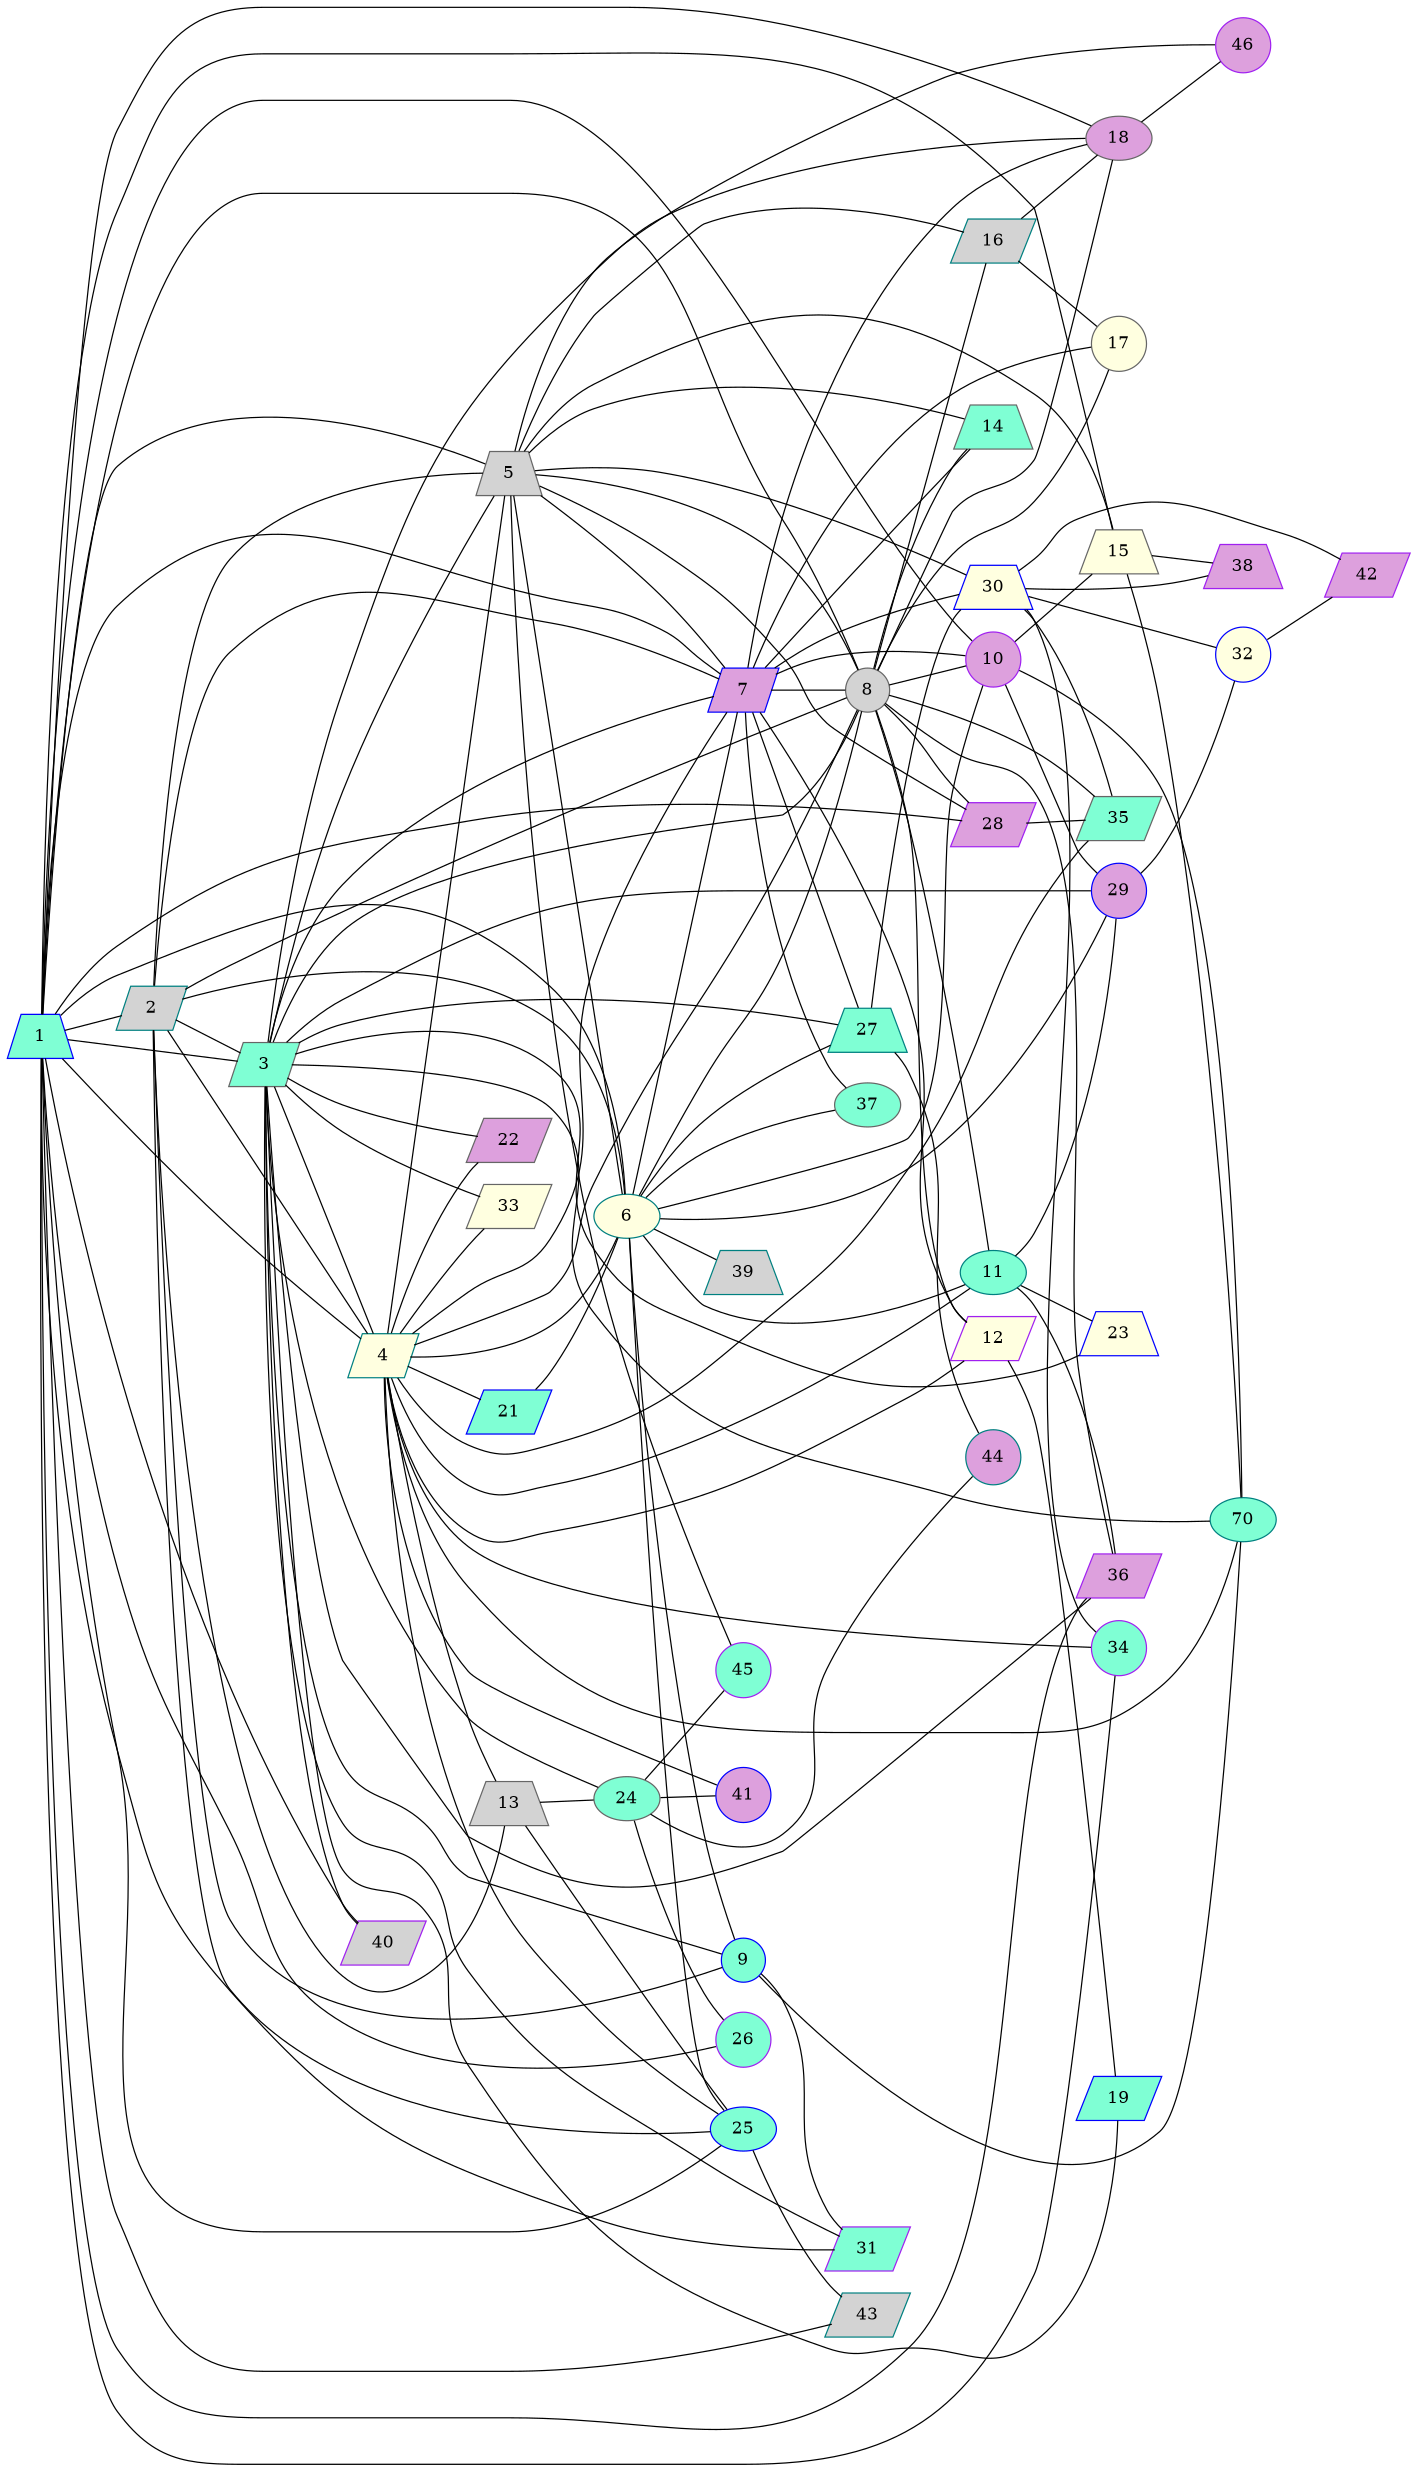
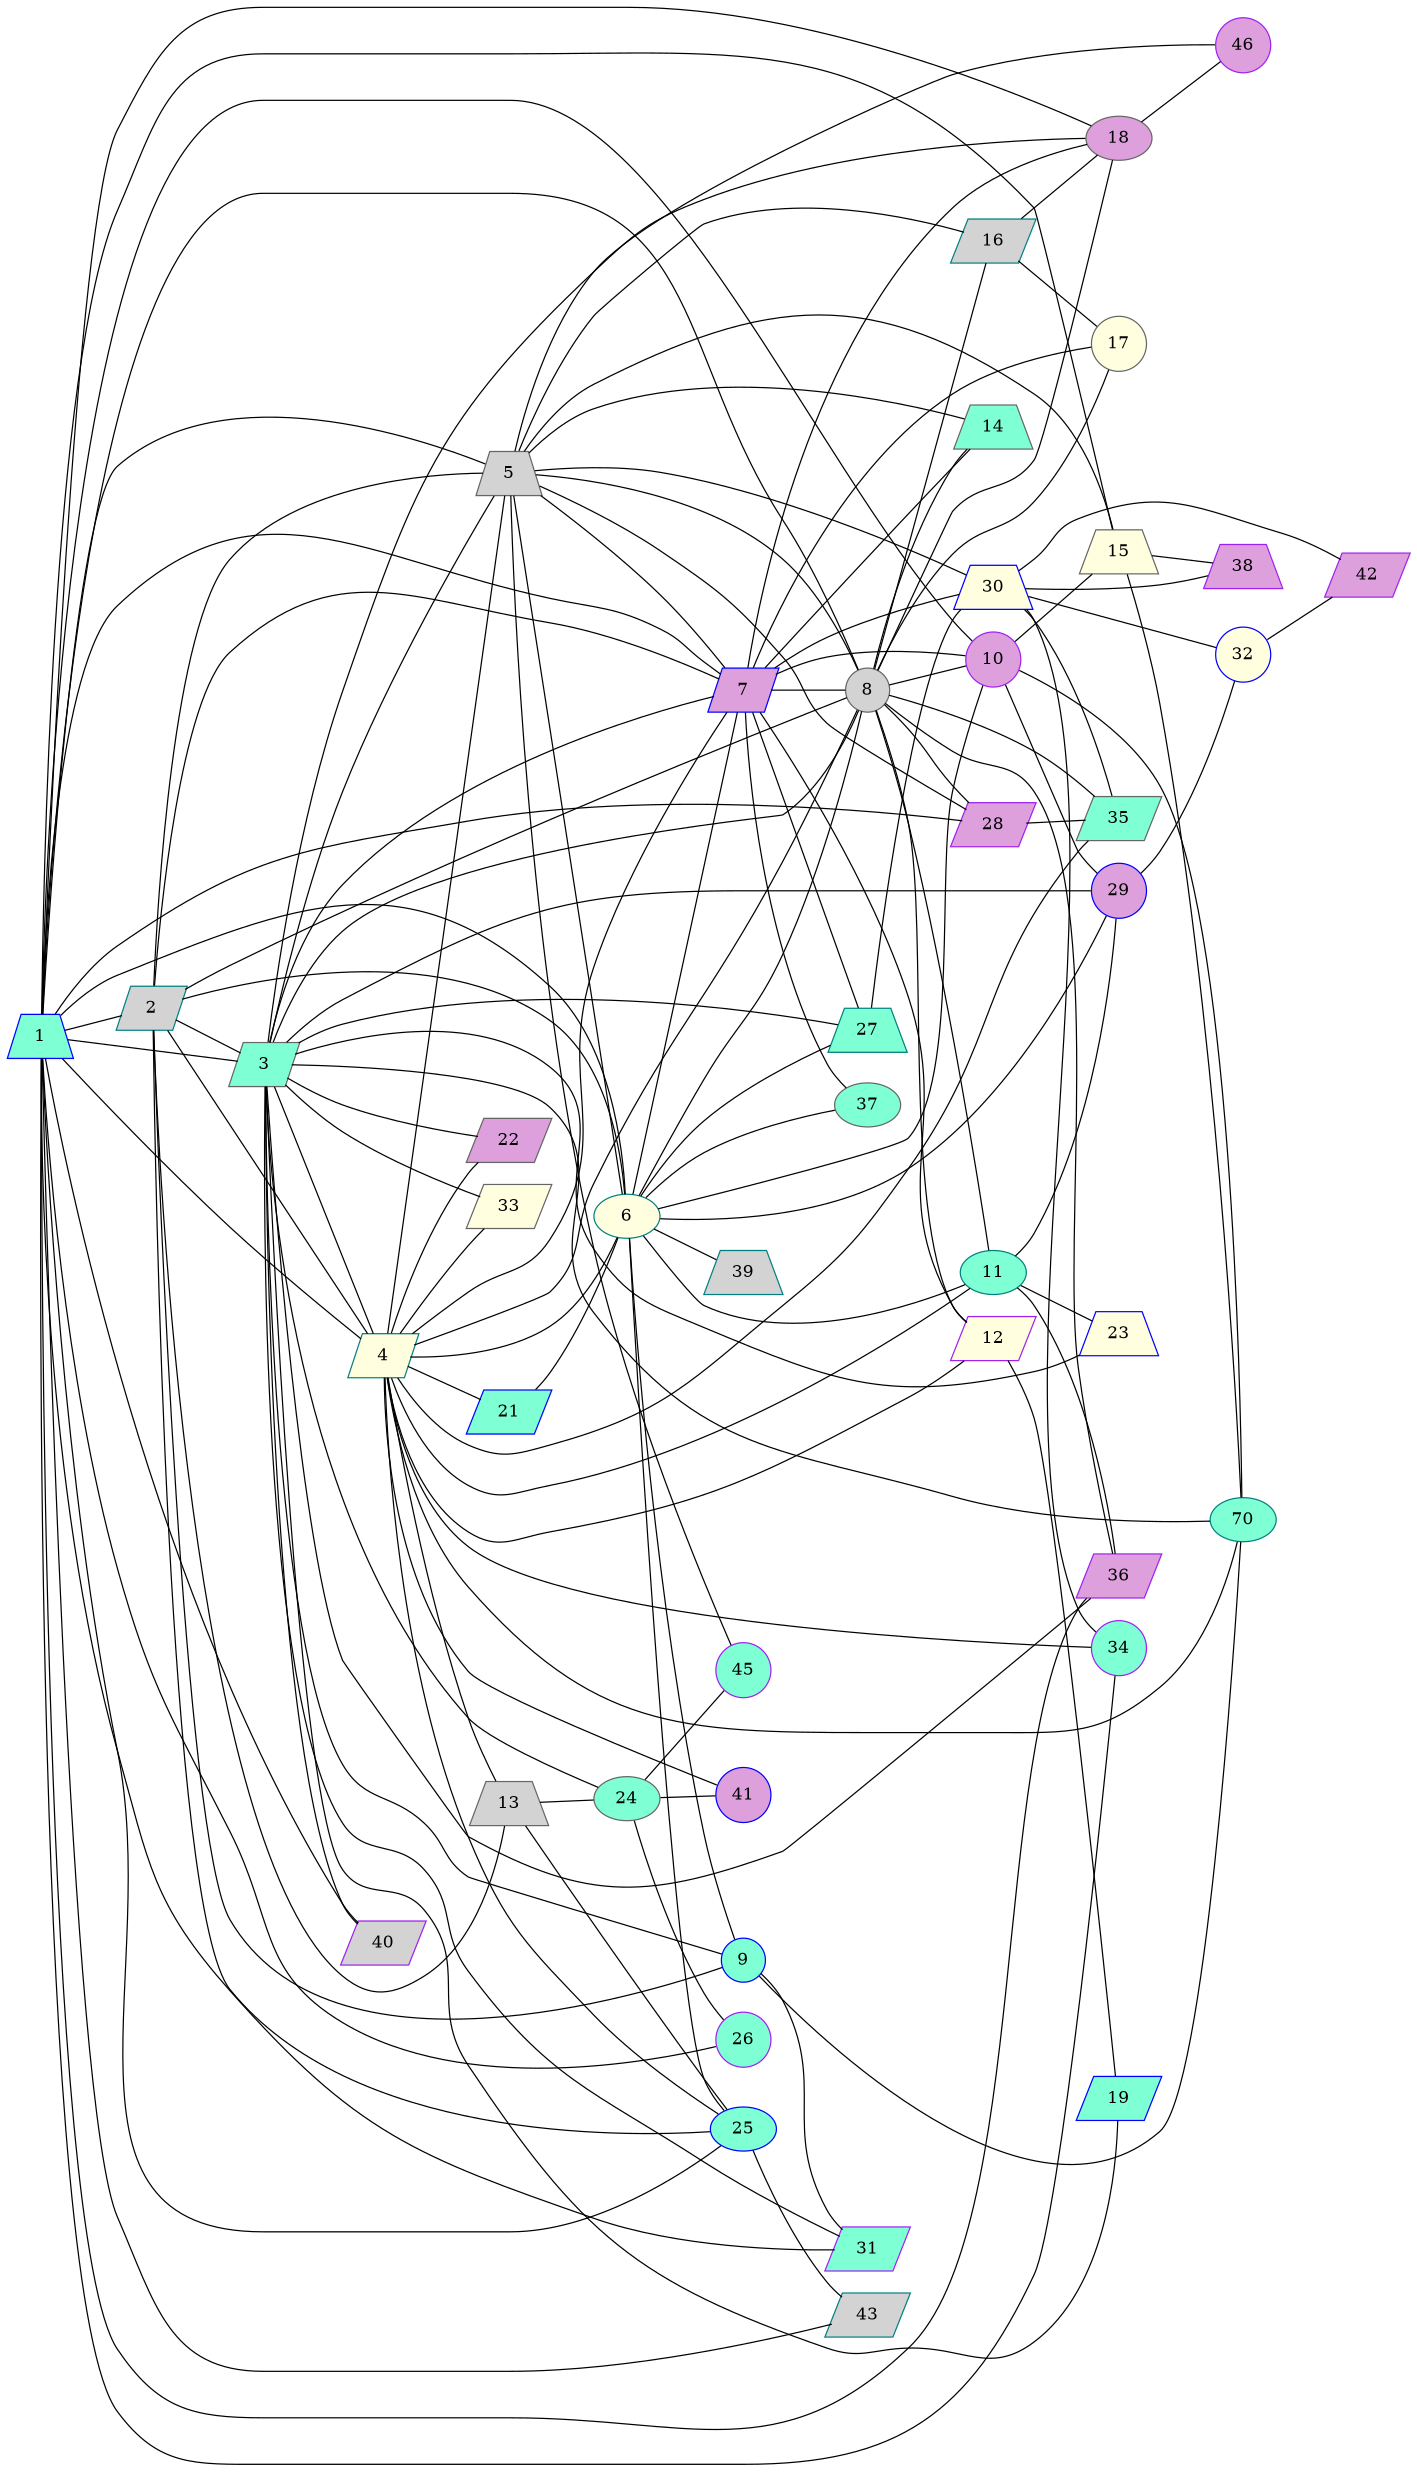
node "44": removed
